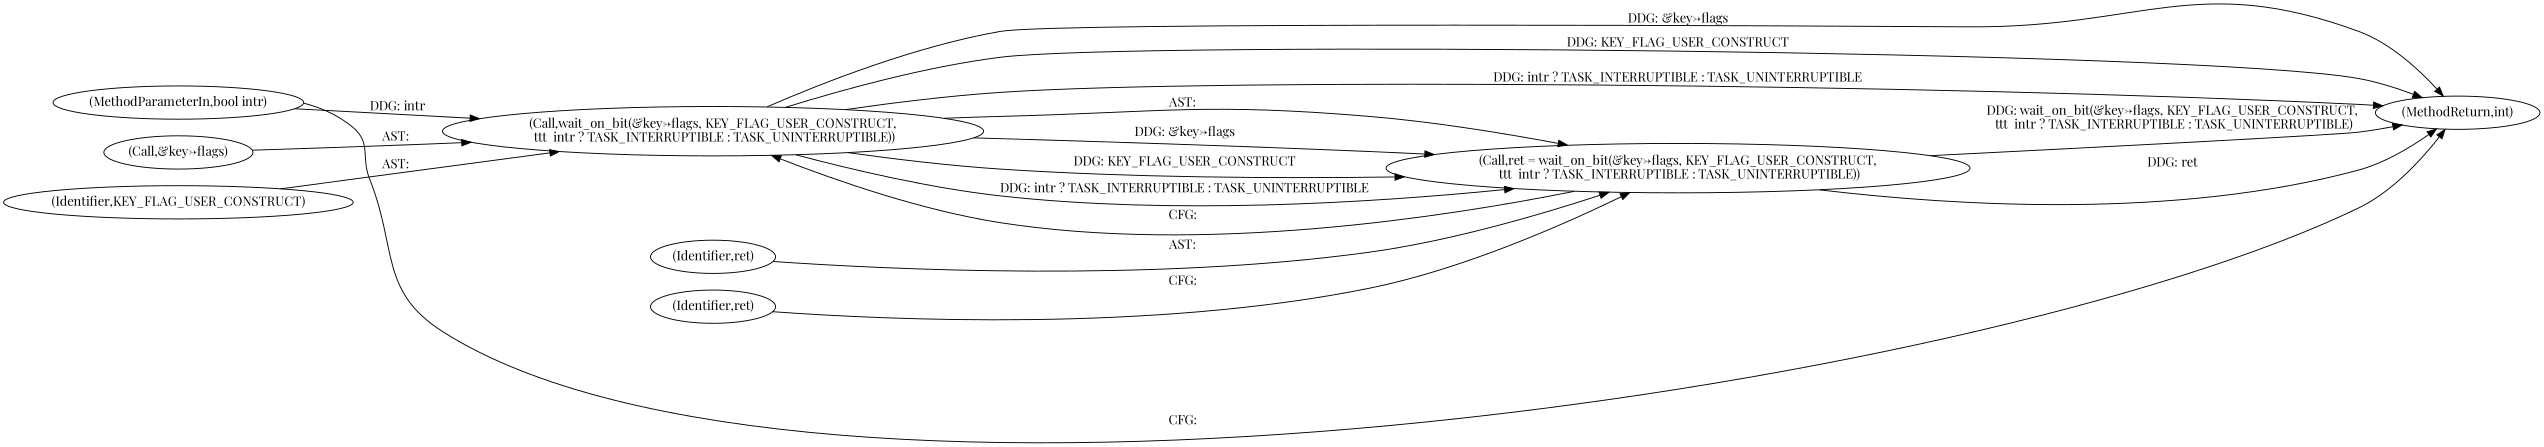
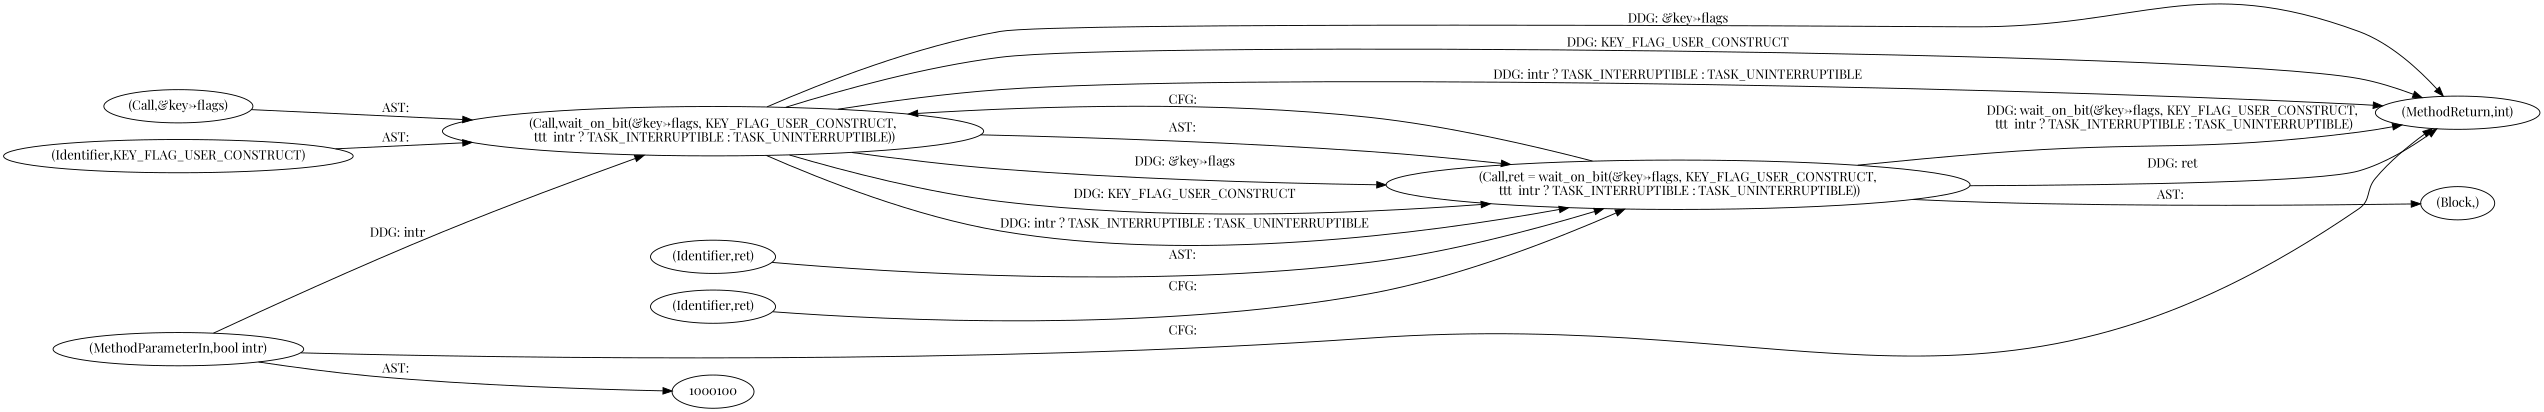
node "(Block,)": added
node "1000100": added
